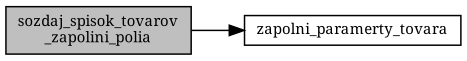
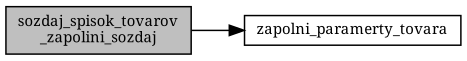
node "sozdaj_spisok_tovarov _zapolini_polia": label "sozdaj_spisok_tovarov _zapolini_polia" -> "sozdaj_spisok_tovarov _zapolini_sozdaj"
